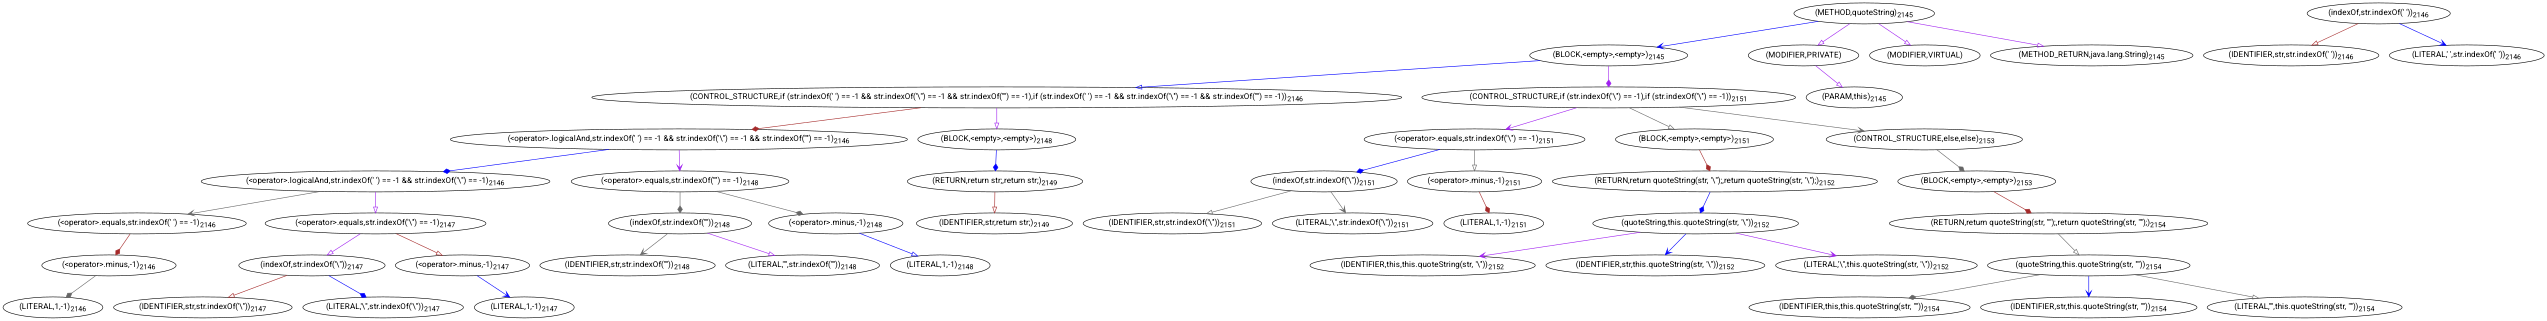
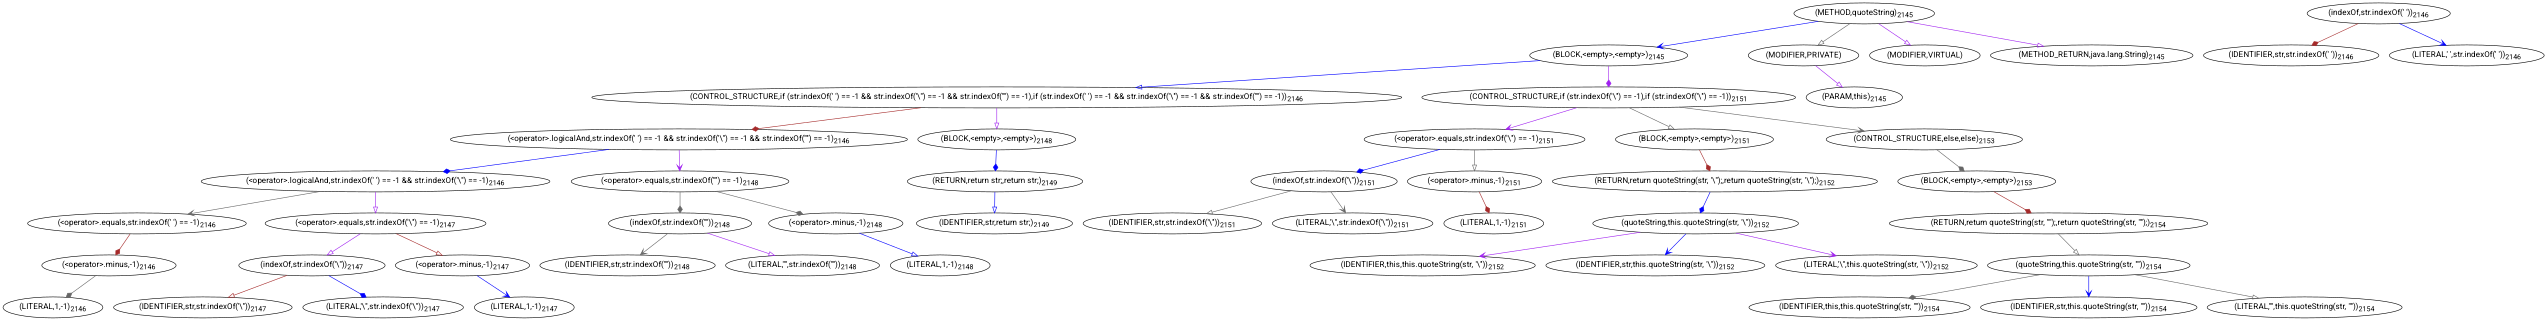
edge "(METHOD,quoteString)" -> "(MODIFIER,PRIVATE)": color purple -> gray40
edge "(indexOf,str.indexOf(' '))" -> "(IDENTIFIER,str,str.indexOf(' '))": arrowhead onormal -> diamond
edge "(RETURN,return str;,return str;)" -> "(IDENTIFIER,str,return str;)": color brown -> blue
